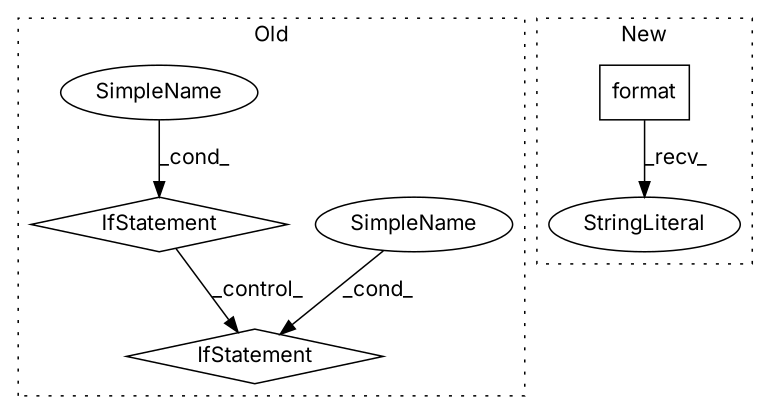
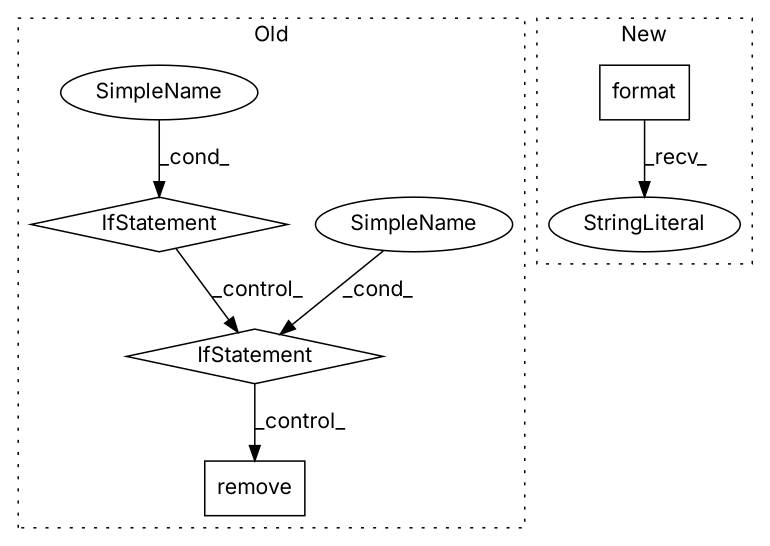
node "remove": added
